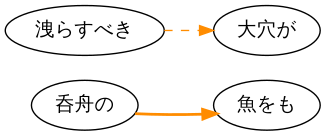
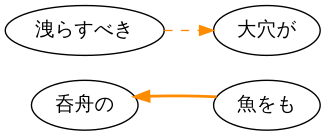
edge "呑舟の" -> "魚をも": reversed
